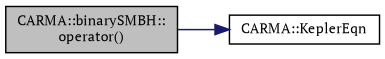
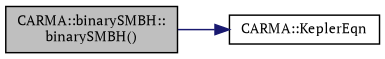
node "CARMA::binarySMBH:: operator()": label "CARMA::binarySMBH:: operator()" -> "CARMA::binarySMBH:: binarySMBH()"
